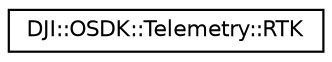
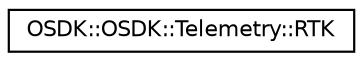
node "DJI::OSDK::Telemetry::RTK": label "DJI::OSDK::Telemetry::RTK" -> "OSDK::OSDK::Telemetry::RTK"
